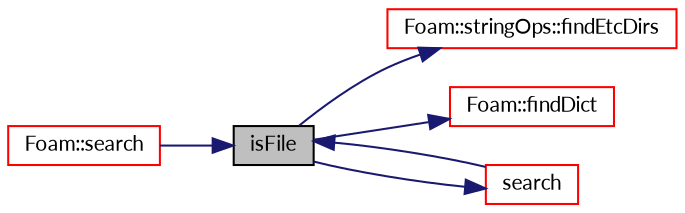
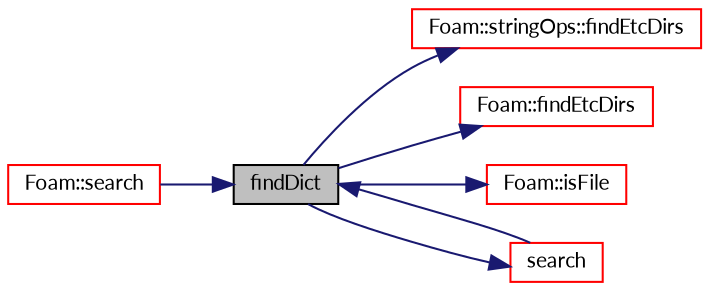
node "Foam::findDict": label "Foam::findDict" -> "Foam::findEtcDirs"
node "isFile": label "isFile" -> "findDict"
node "Foam::isFile": added
